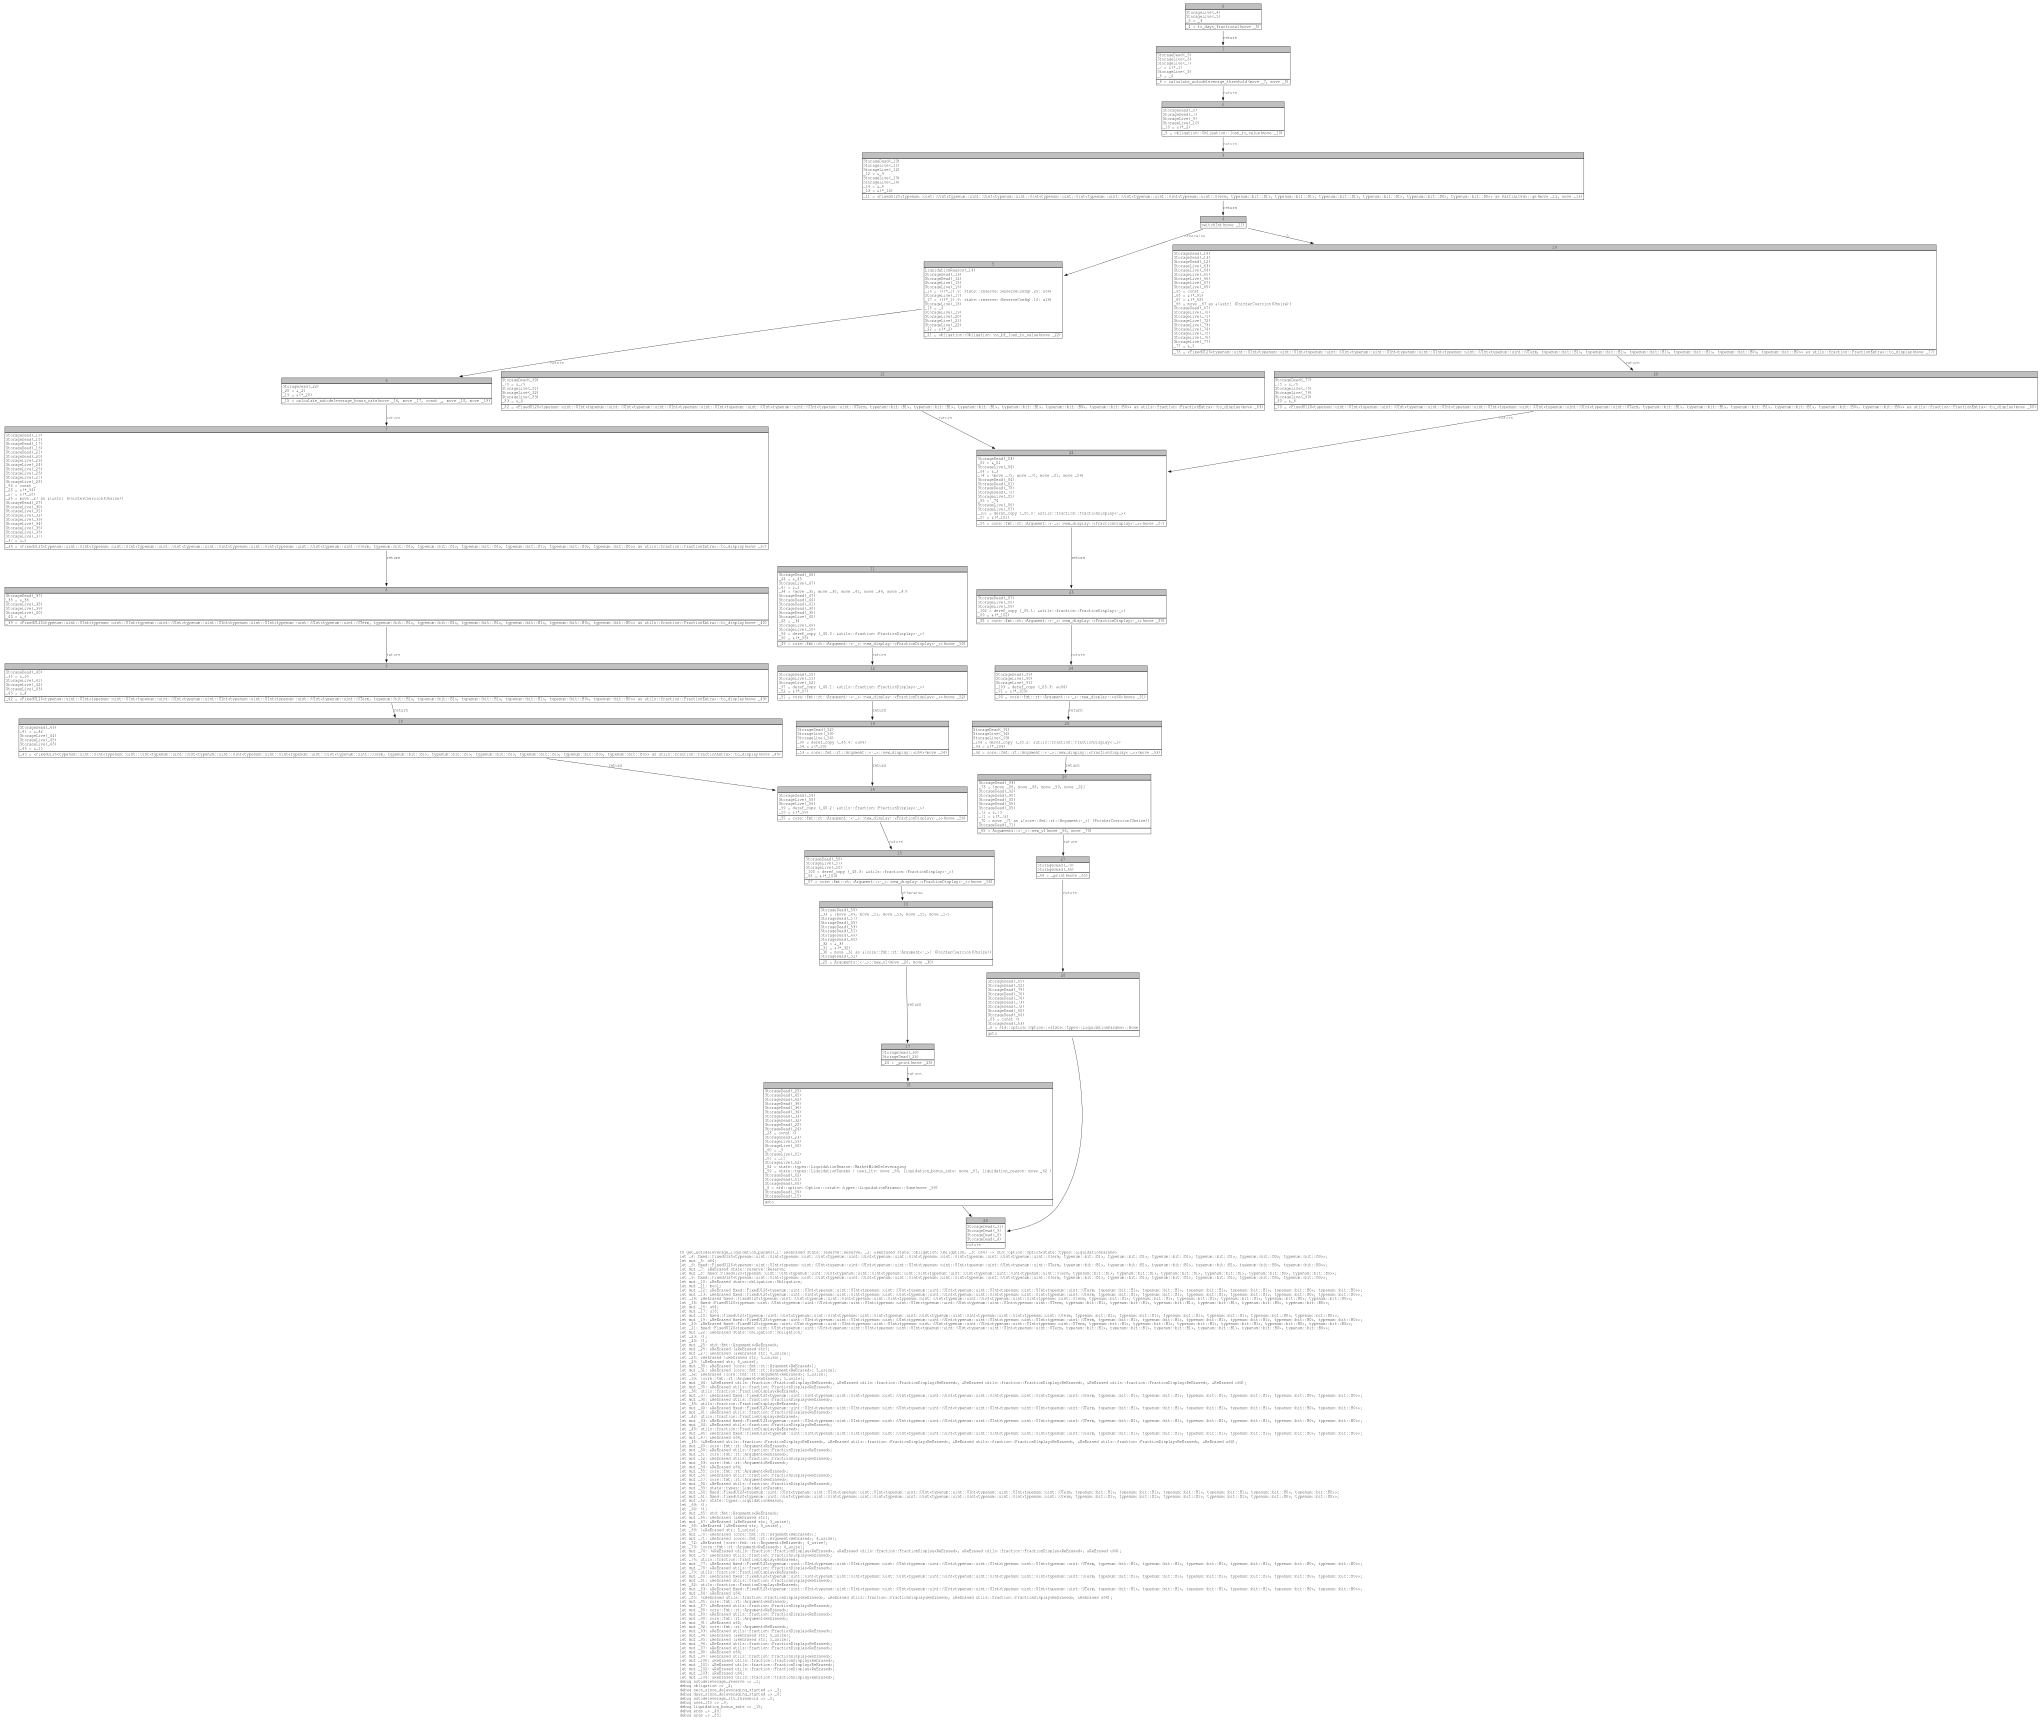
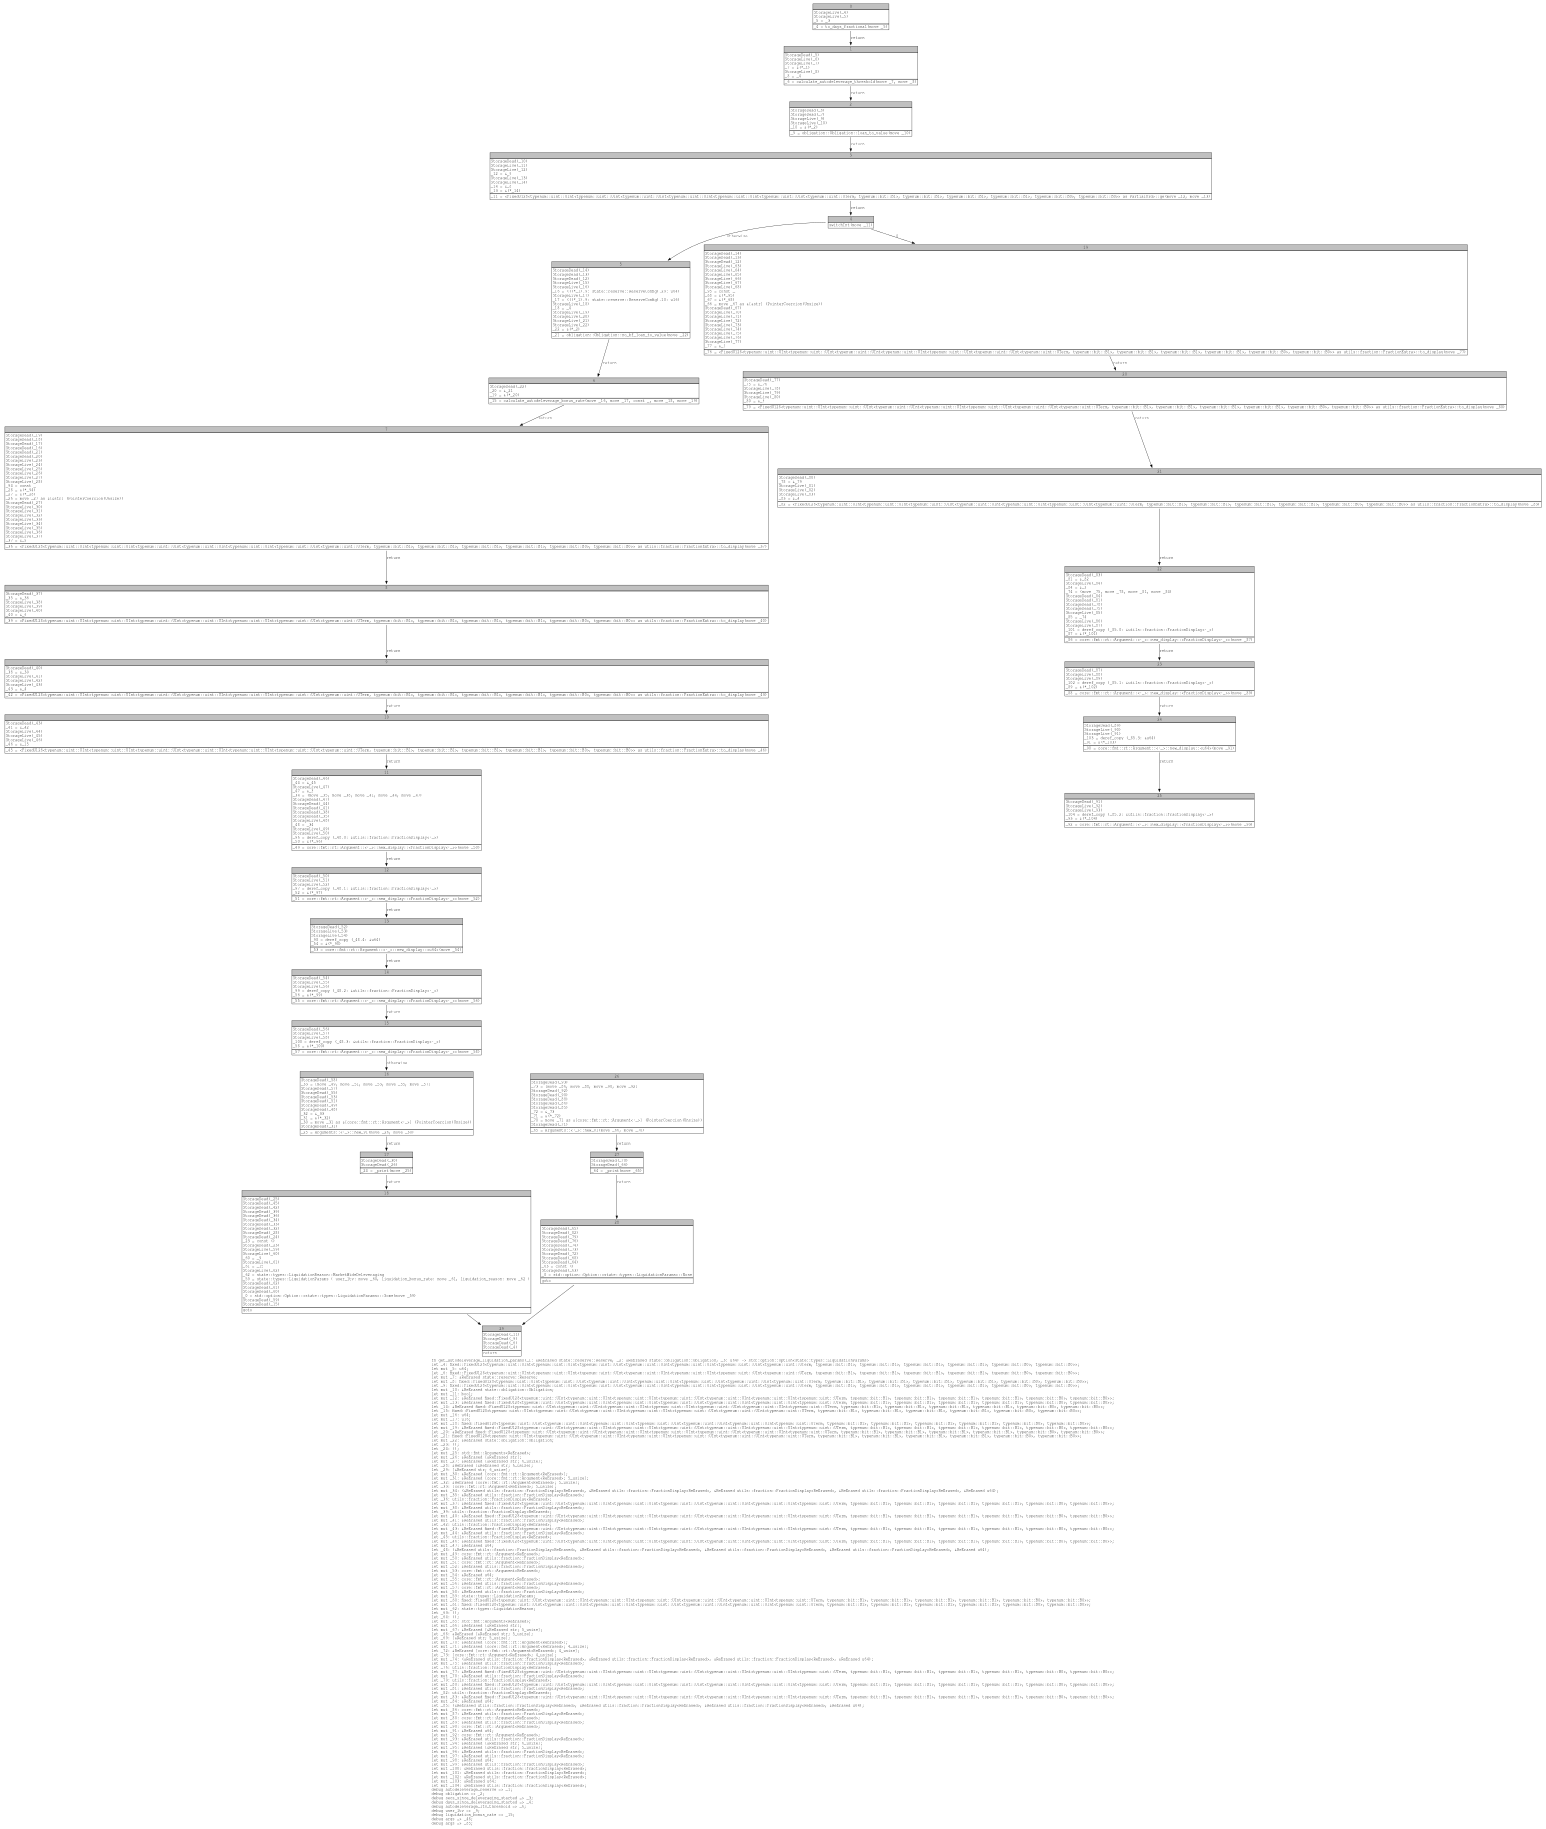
node "5": text "LiquidationReason(_14)" -> "StorageDead(_14)"
edge "20" -> "22": now "20" -> "21"
edge "25" -> "26": removed, label "return"
edge "10" -> "14": now "10" -> "11"
